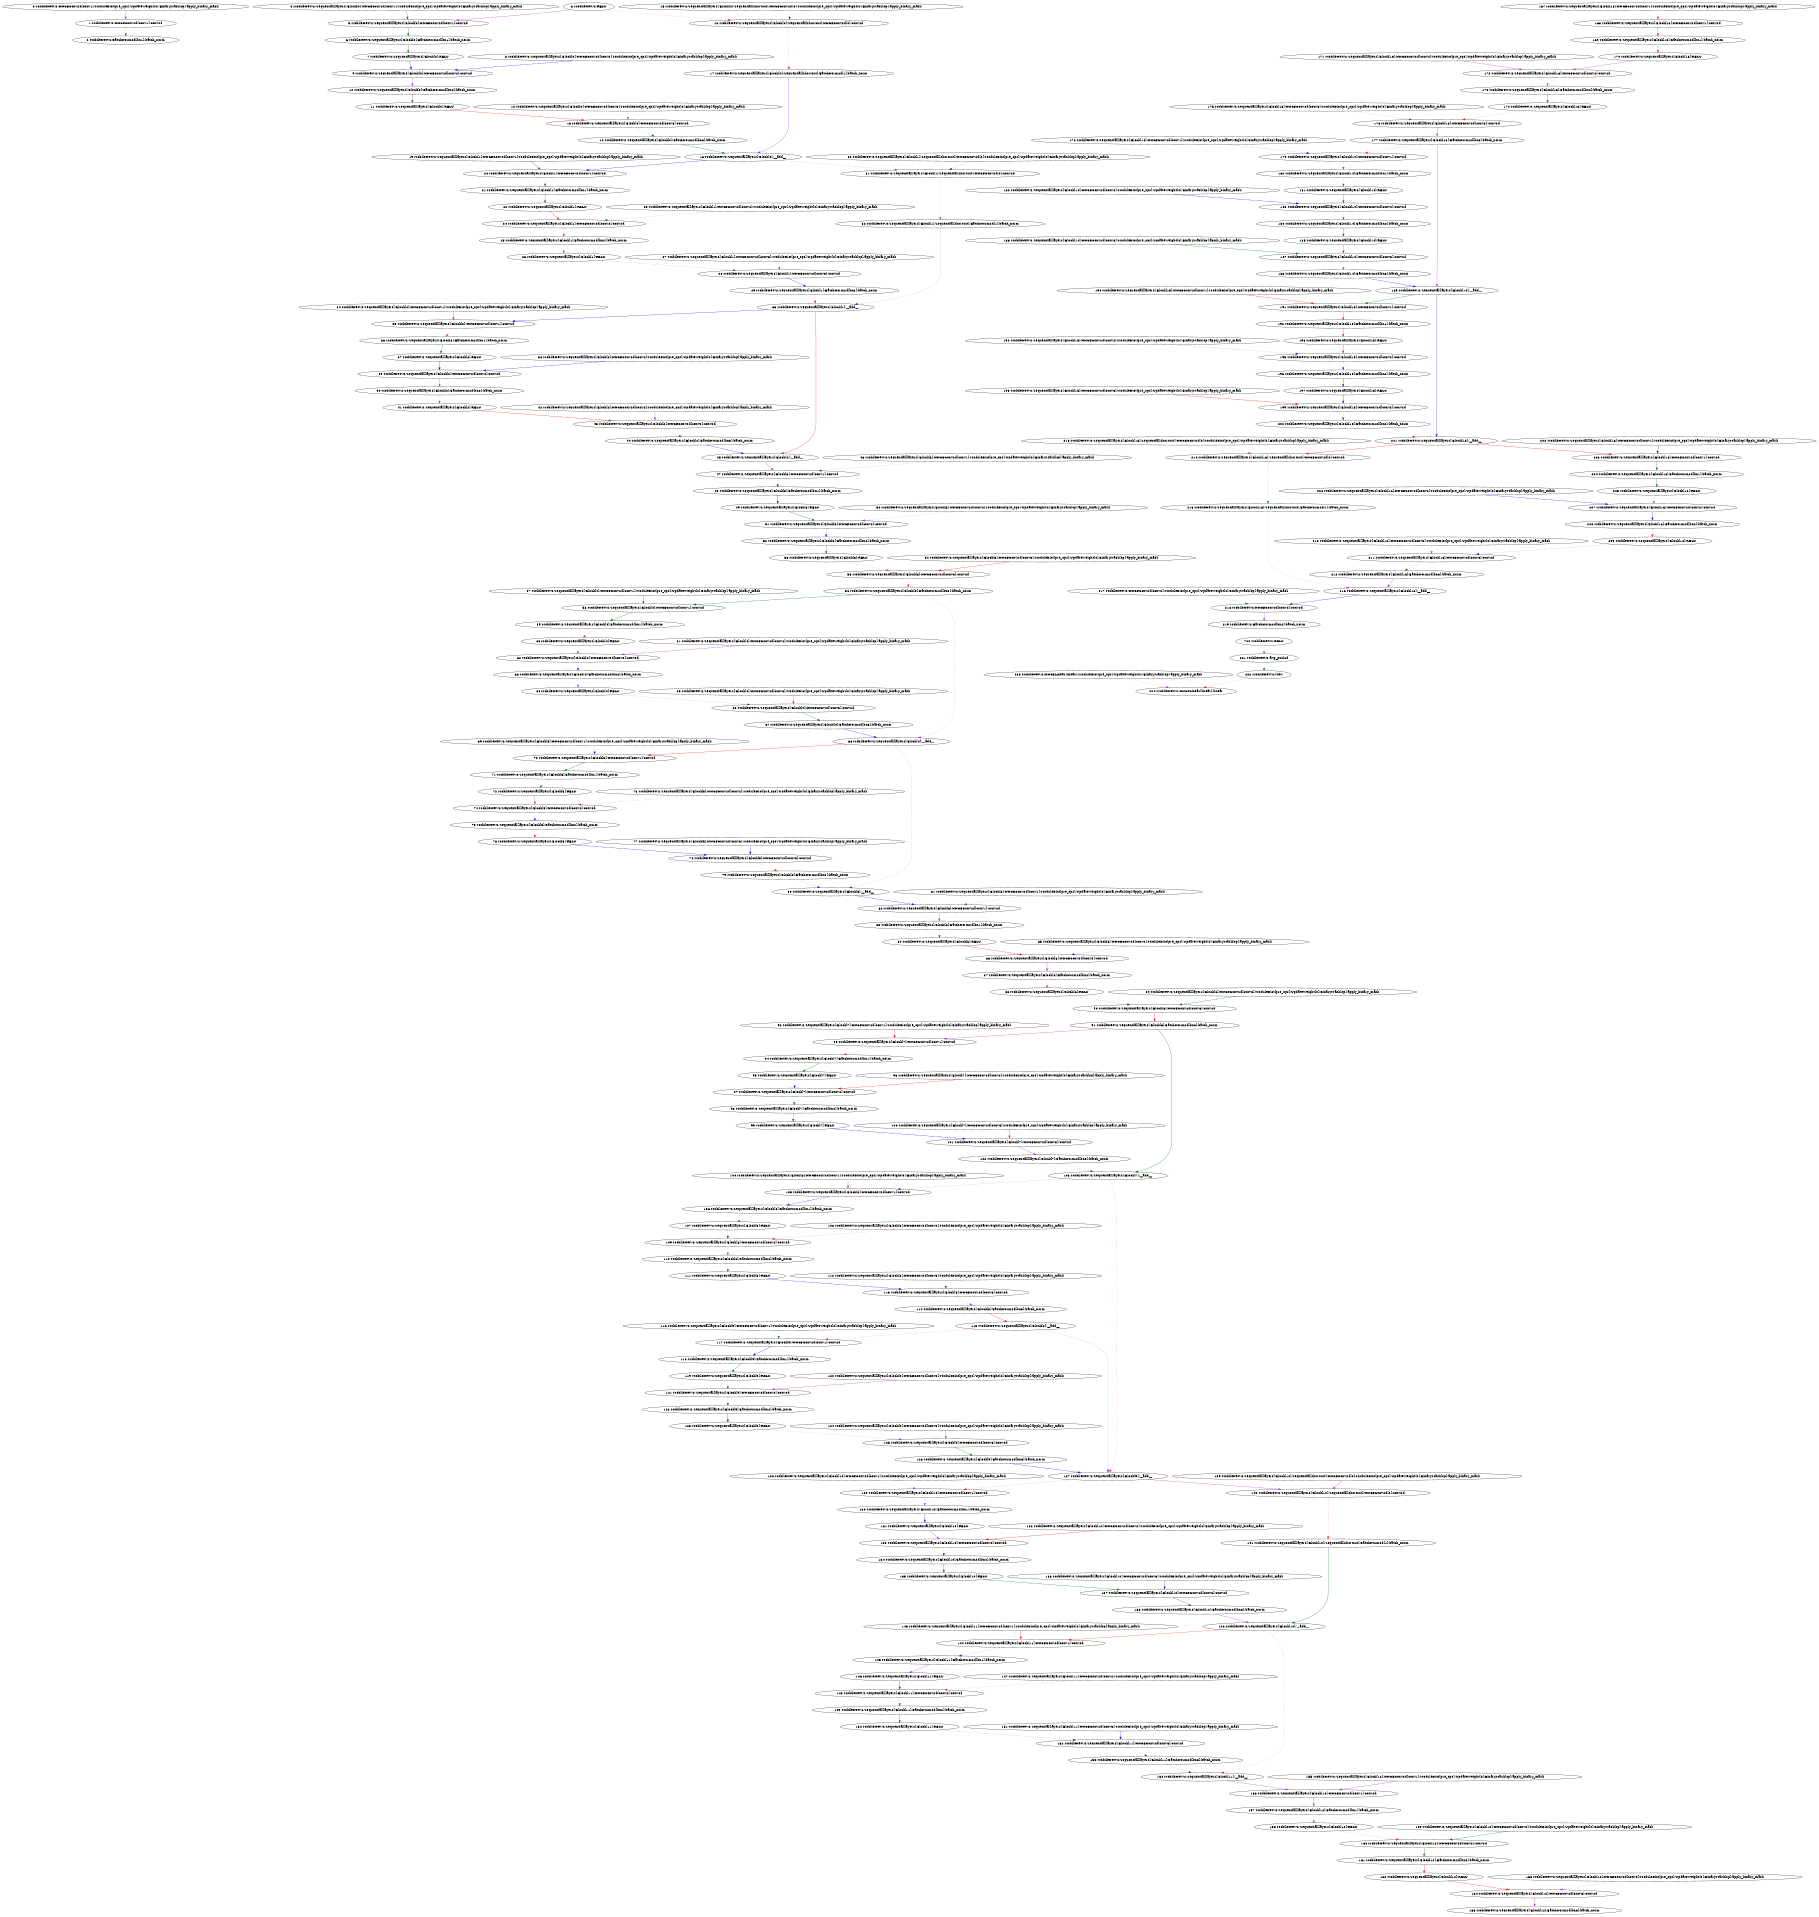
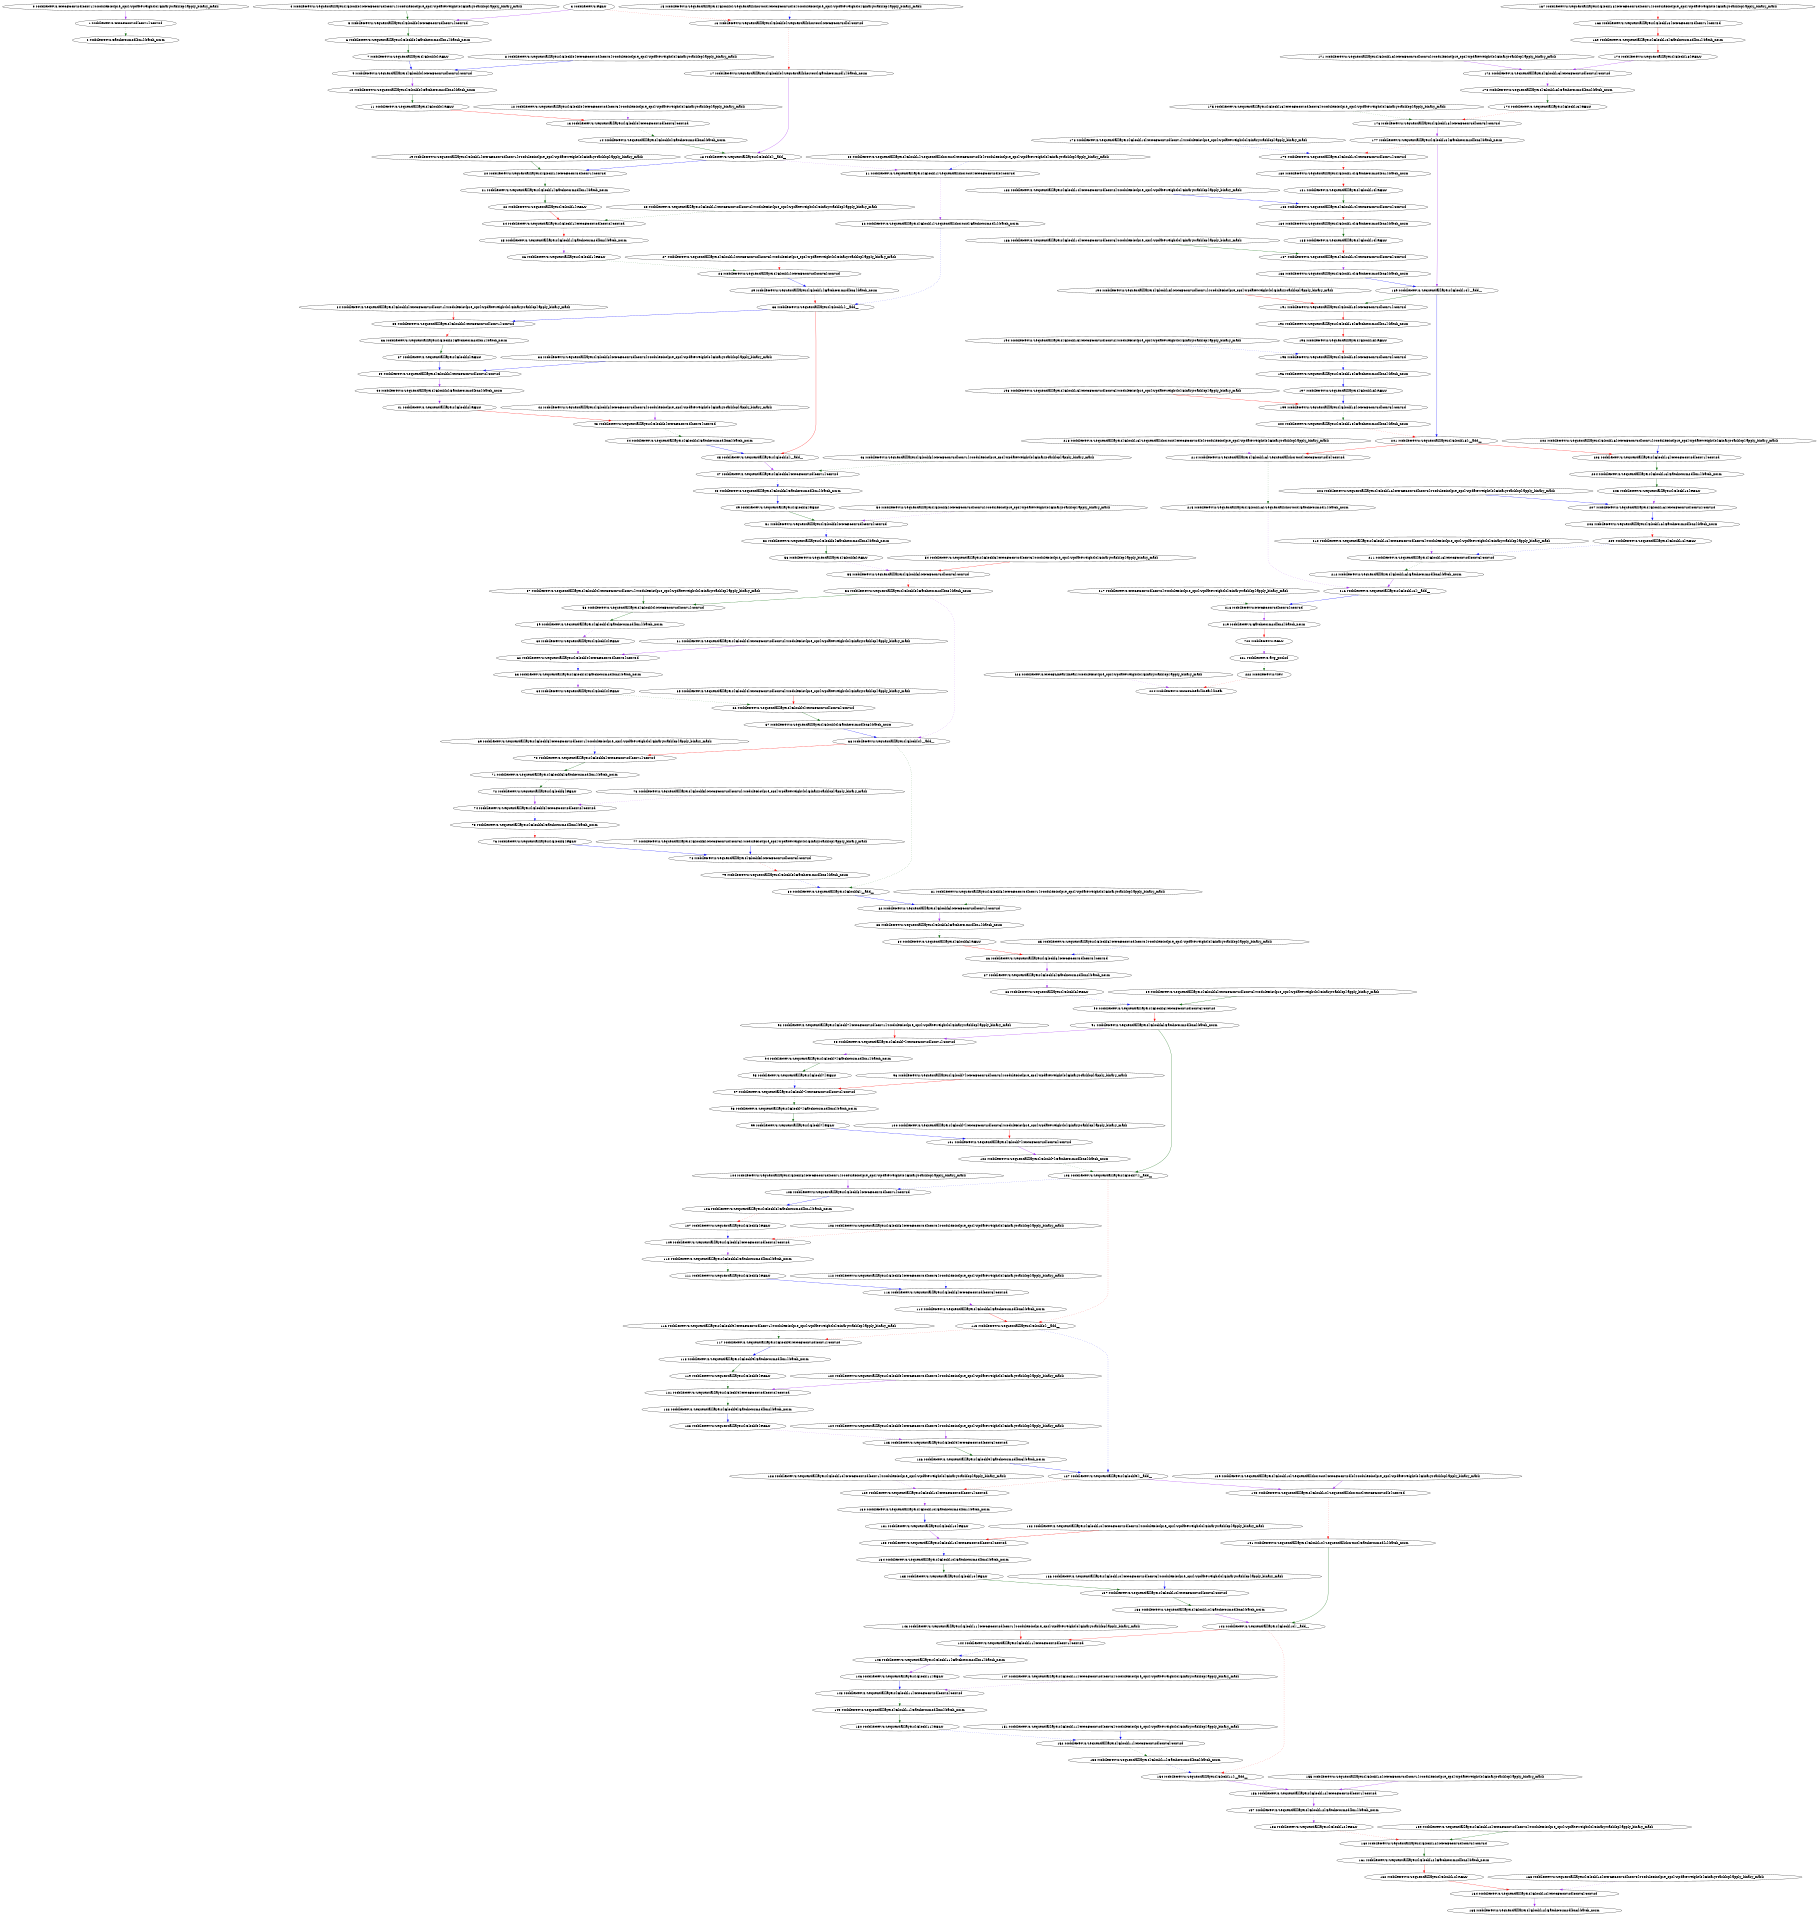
edge "219 MobileNetV2/BatchNorm2d[bn2]/batch_norm" -> "720 MobileNetV2/RELU": added
edge "103 MobileNetV2/Sequential[layers]/Block[7]/__add__" -> "127 MobileNetV2/Sequential[layers]/Block[9]/__add__": now "103 MobileNetV2/Sequential[layers]/Block[7]/__add__" -> "115 MobileNetV2/Sequential[layers]/Block[8]/__add__"
